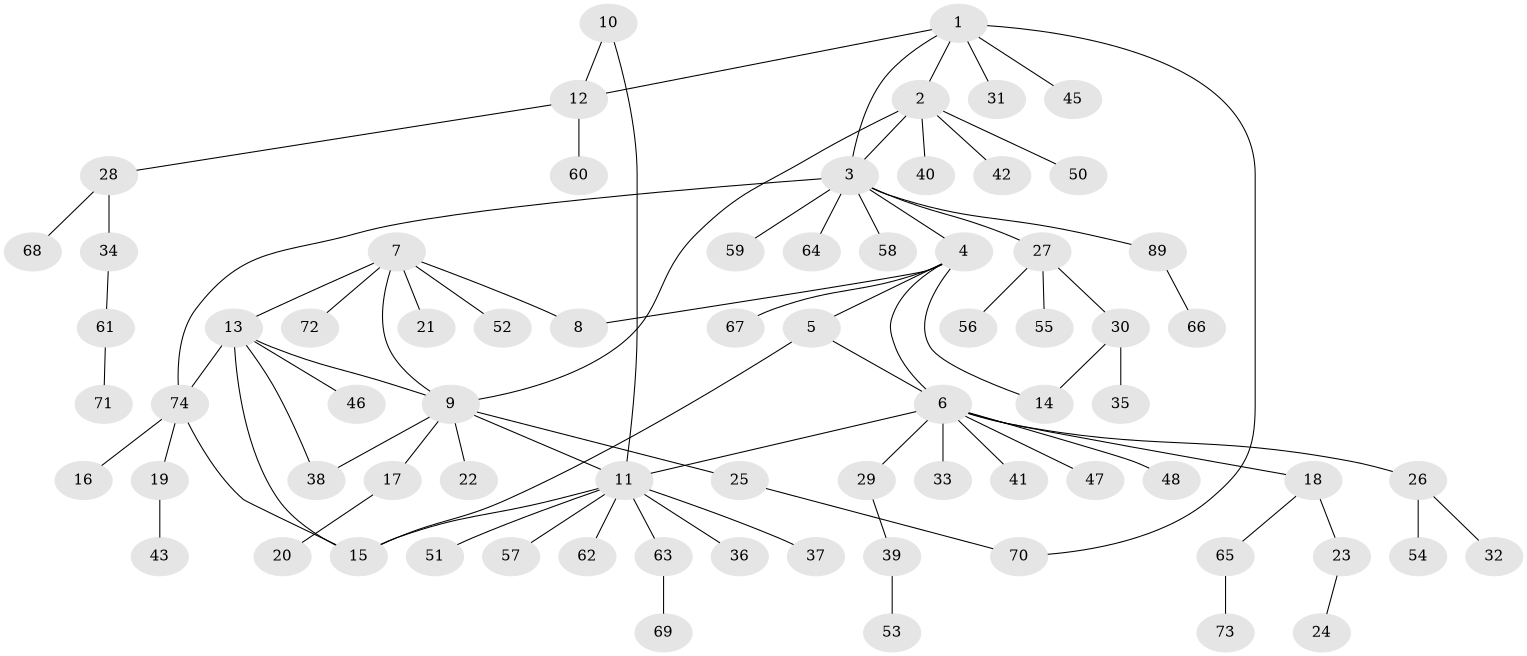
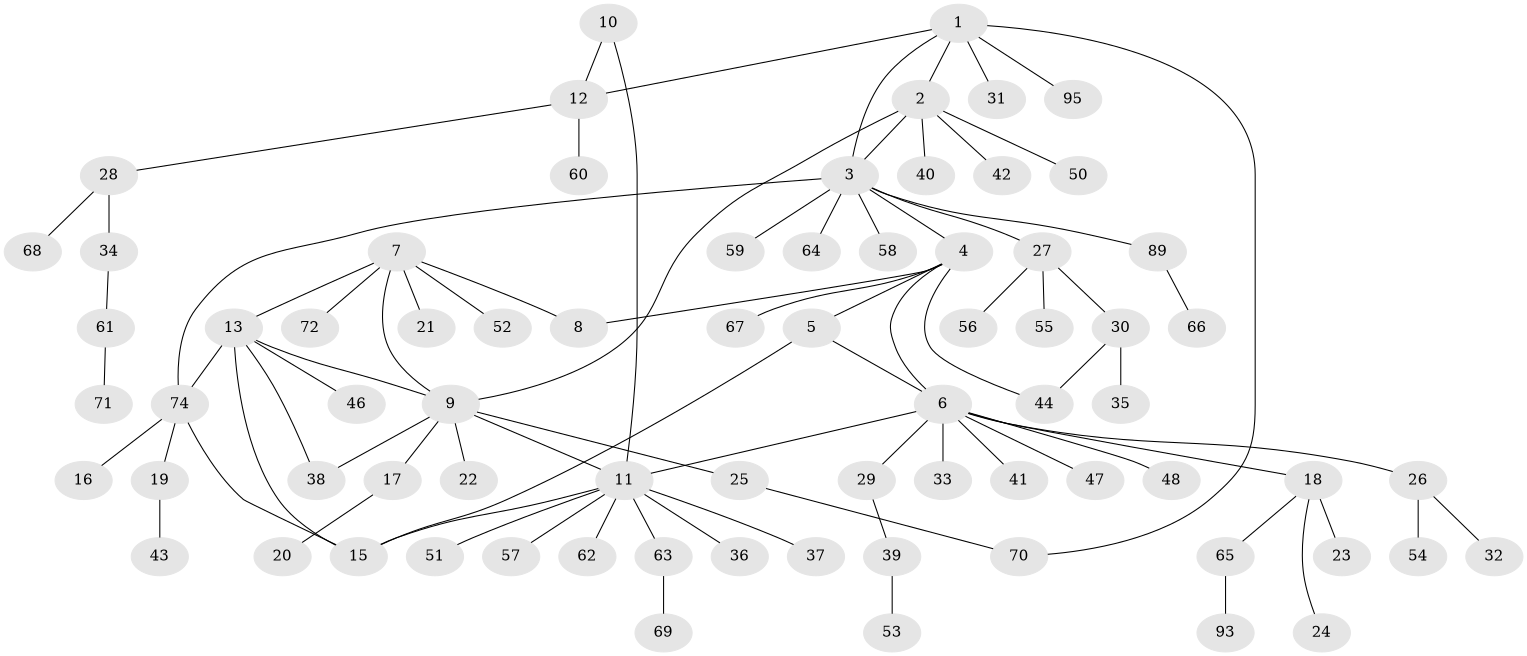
node "45": label "45" -> "95"
node "14": label "14" -> "44"
edge "23" -- "24": now "18" -- "24"
node "73": label "73" -> "93"
